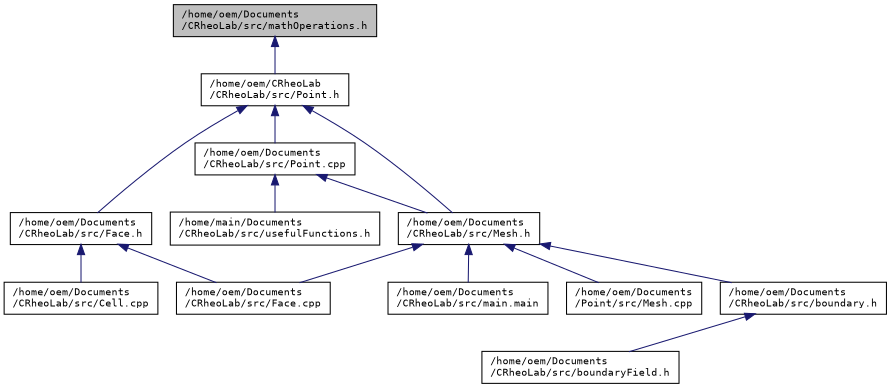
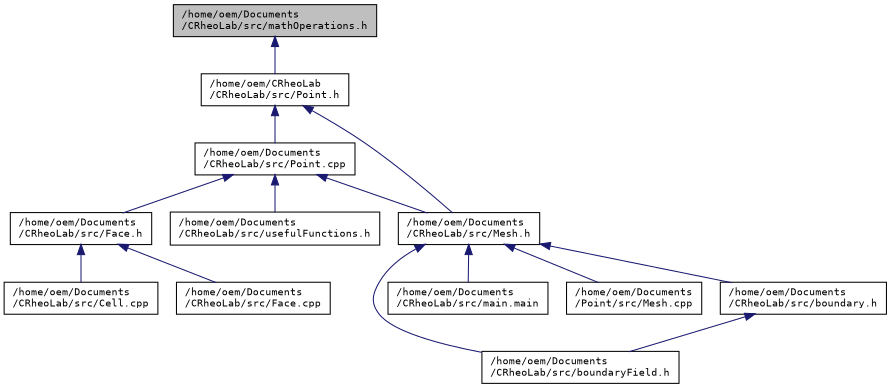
edge "/home/oem/Documents /CRheoLab/src/Face.h" -> "/home/oem/CRheoLab /CRheoLab/src/Point.h": now "/home/oem/Documents /CRheoLab/src/Face.h" -> "/home/oem/Documents /CRheoLab/src/Point.cpp"
node "/home/main/Documents /CRheoLab/src/usefulFunctions.h": label "/home/main/Documents /CRheoLab/src/usefulFunctions.h" -> "/home/oem/Documents /CRheoLab/src/usefulFunctions.h"
edge "/home/oem/Documents /CRheoLab/src/Face.cpp" -> "/home/oem/Documents /CRheoLab/src/Mesh.h": now "/home/oem/Documents /CRheoLab/src/boundaryField.h" -> "/home/oem/Documents /CRheoLab/src/Mesh.h"
